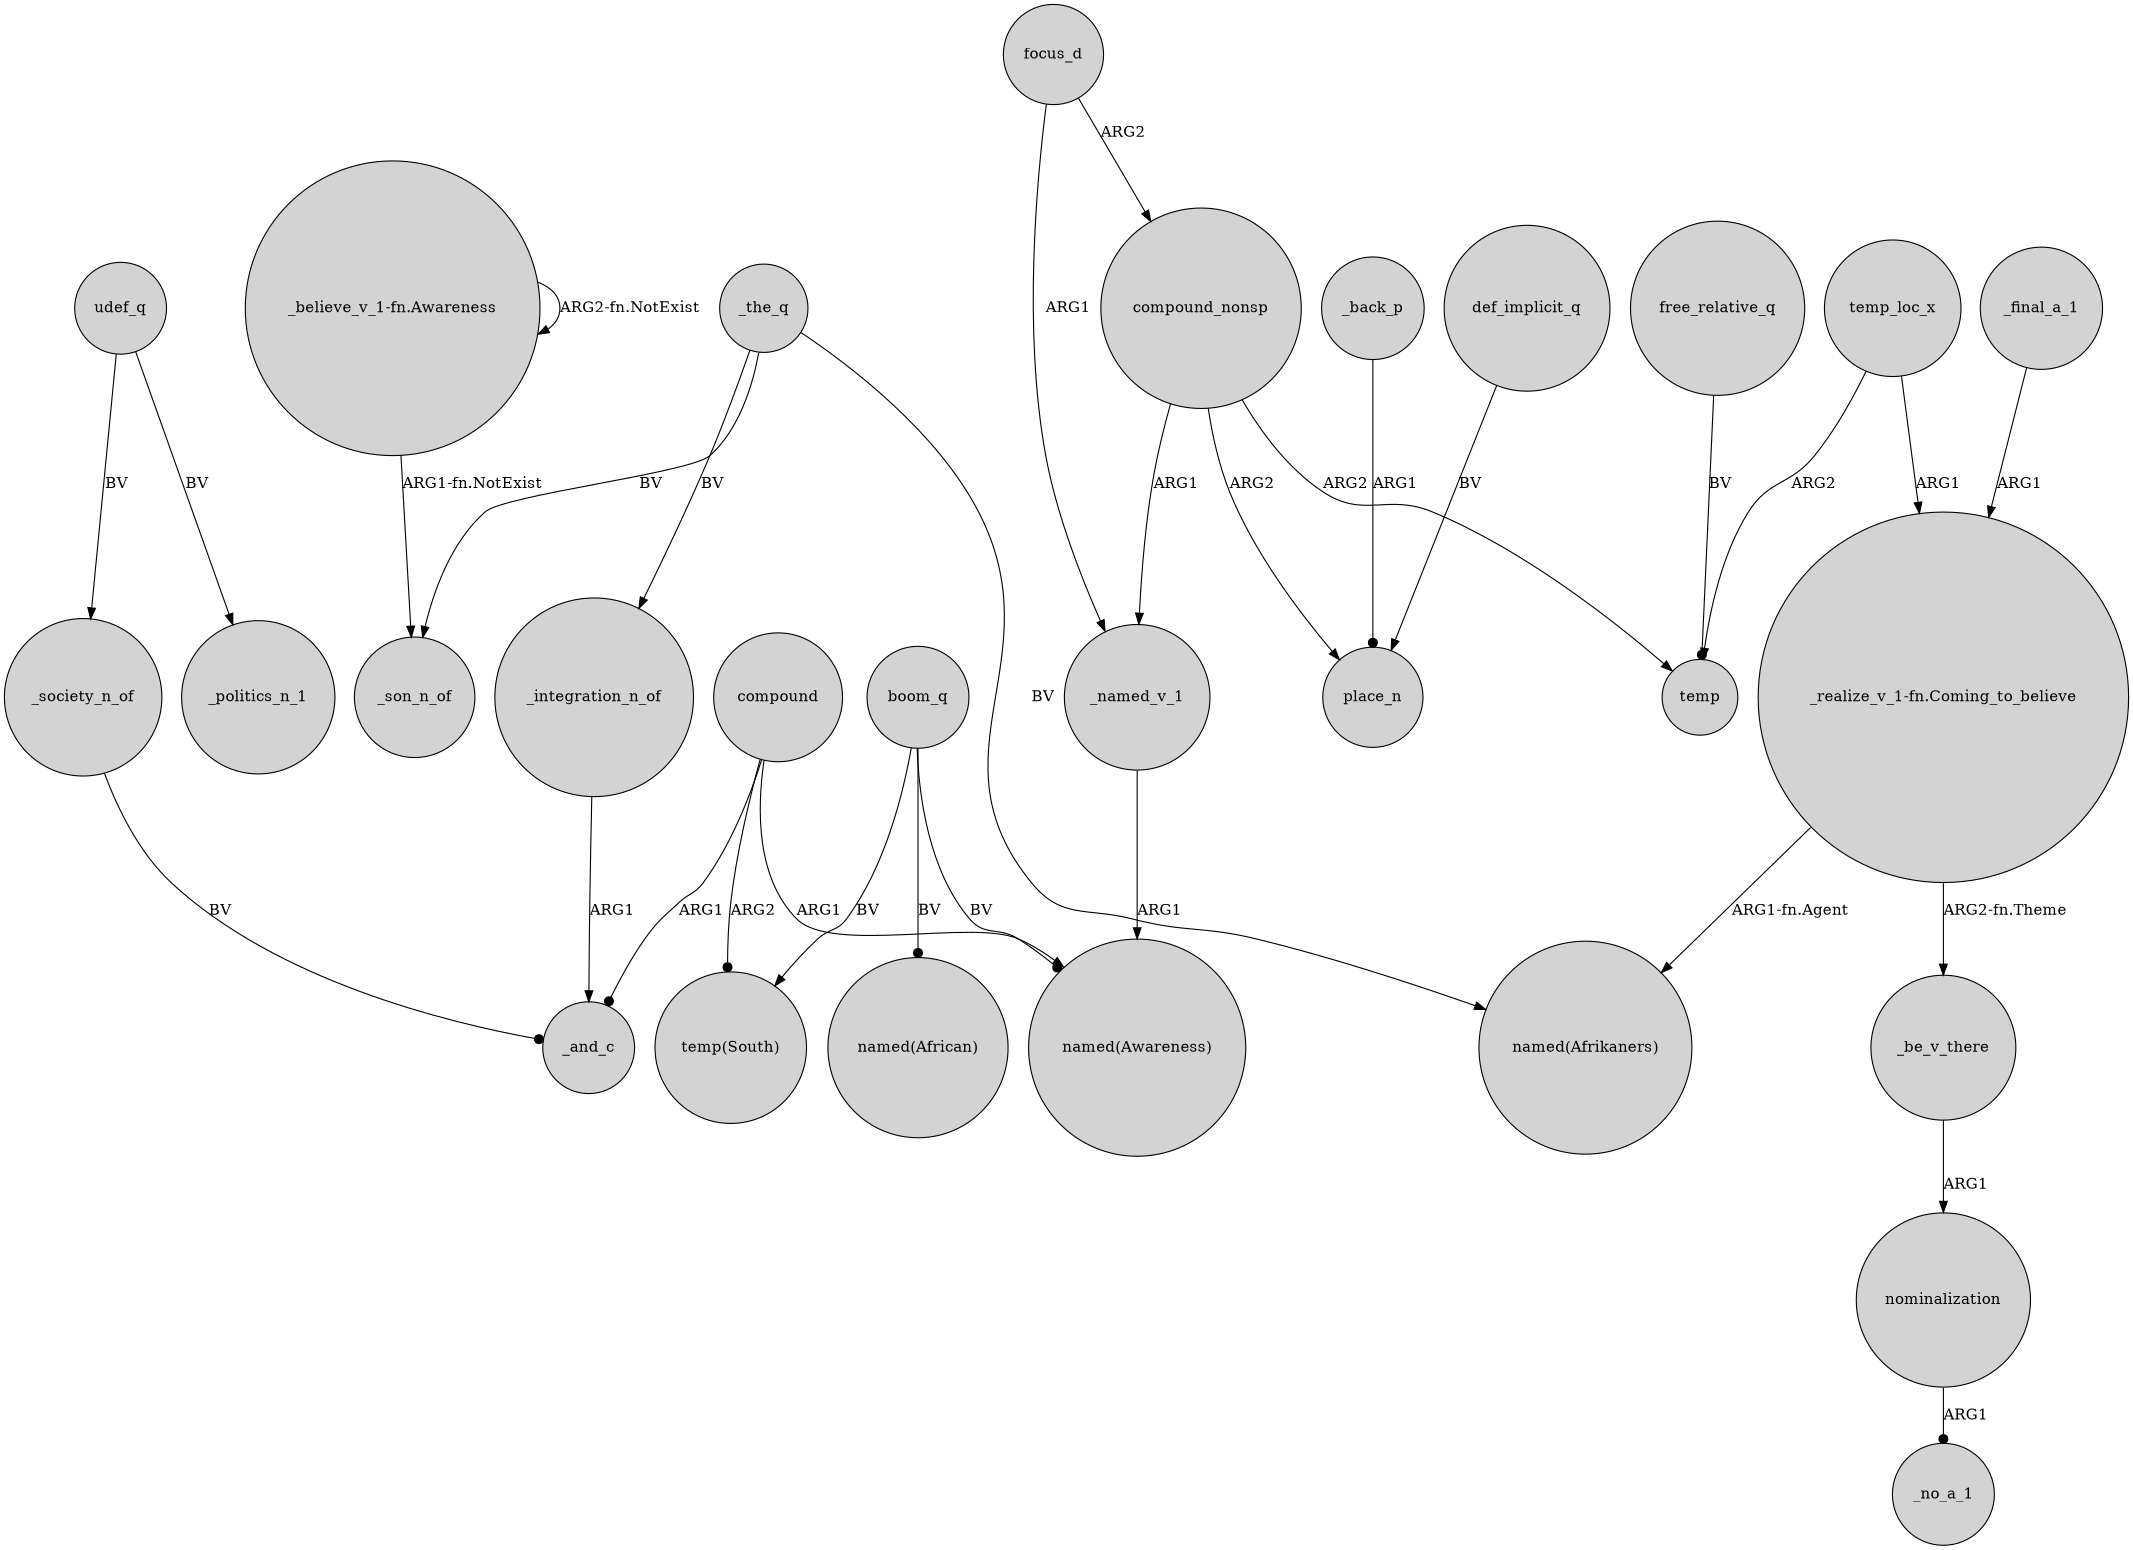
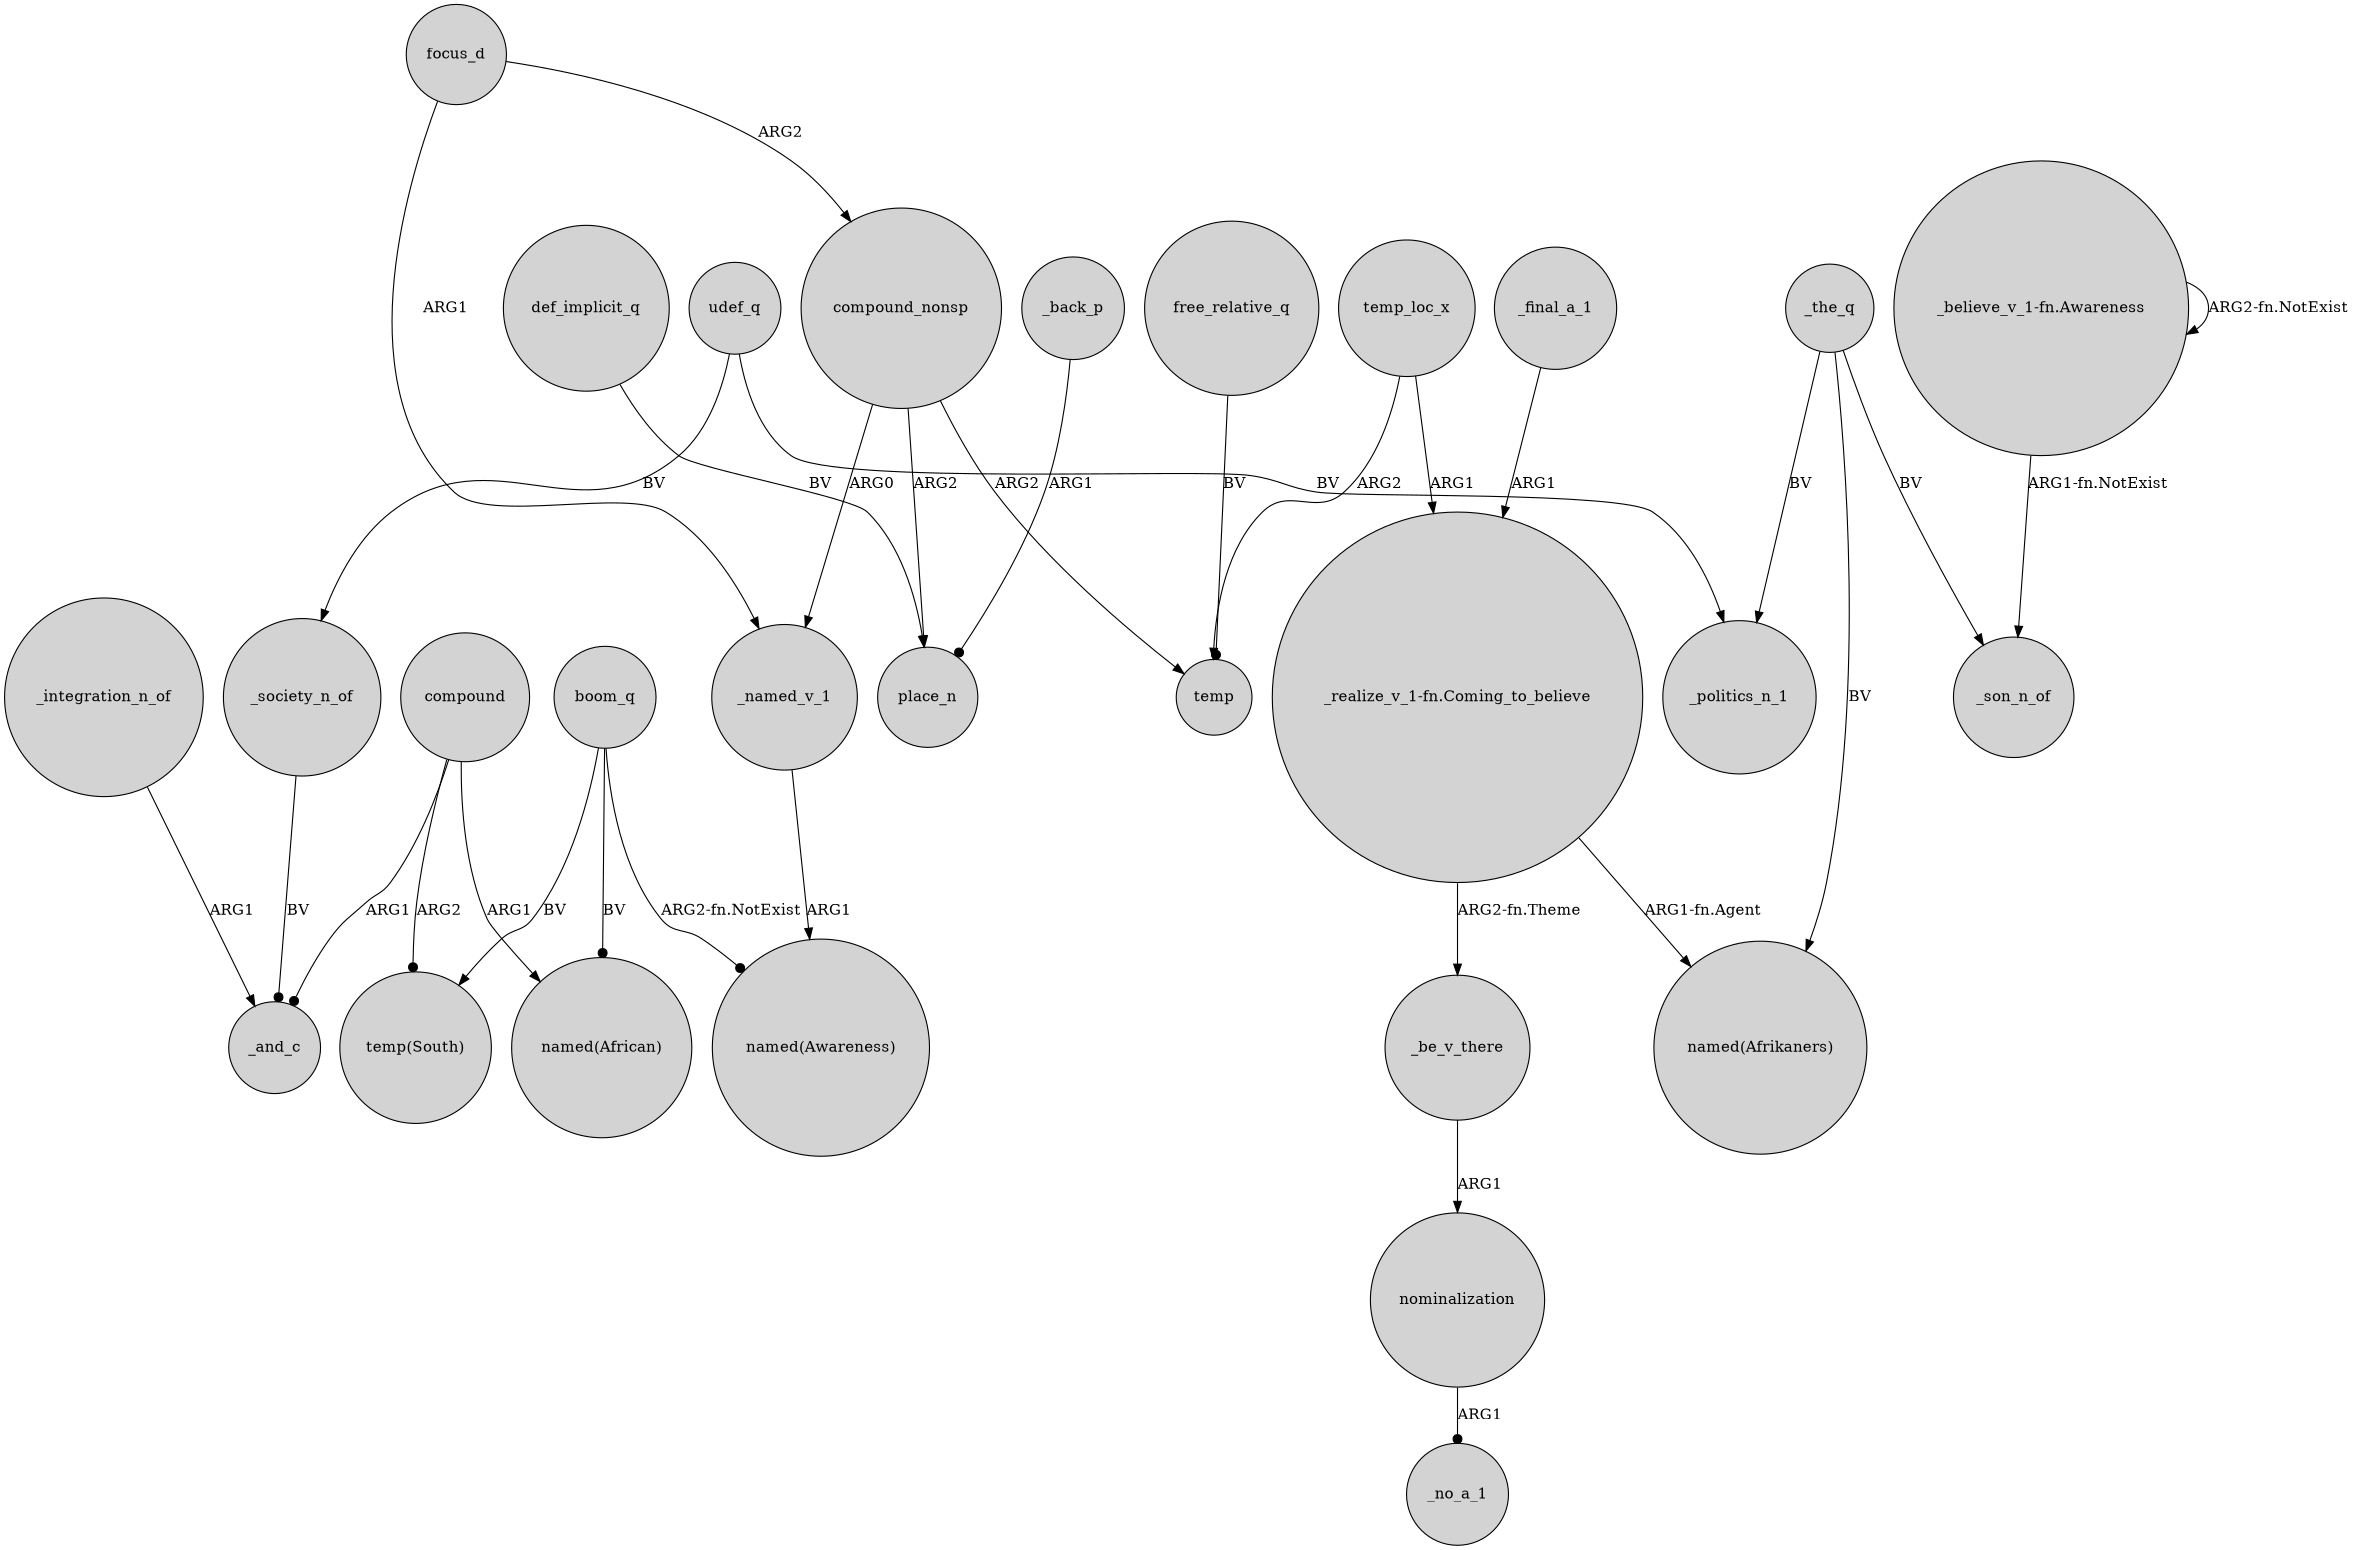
edge "_the_q" -> "_integration_n_of": now "_the_q" -> "_politics_n_1"
edge "compound_nonsp" -> "_named_v_1": label "ARG1" -> "ARG0"
edge "boom_q" -> "named(Awareness)": label "BV" -> "ARG2-fn.NotExist"
edge "compound" -> "named(Awareness)": now "compound" -> "named(African)"
